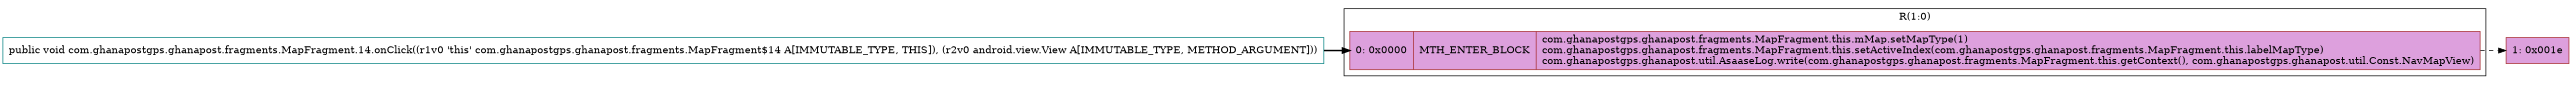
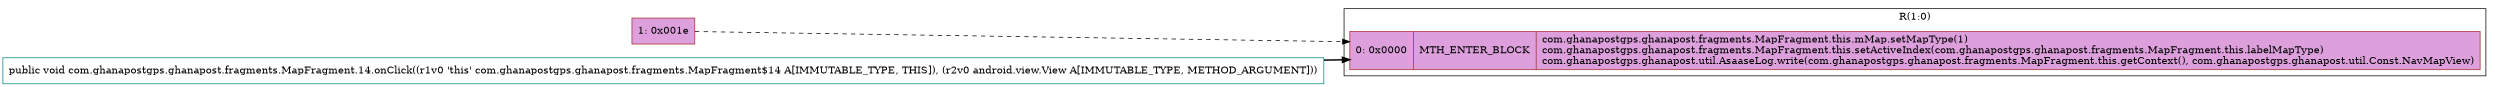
edge "0: 0x0000" -> "1: 0x001e": reversed
